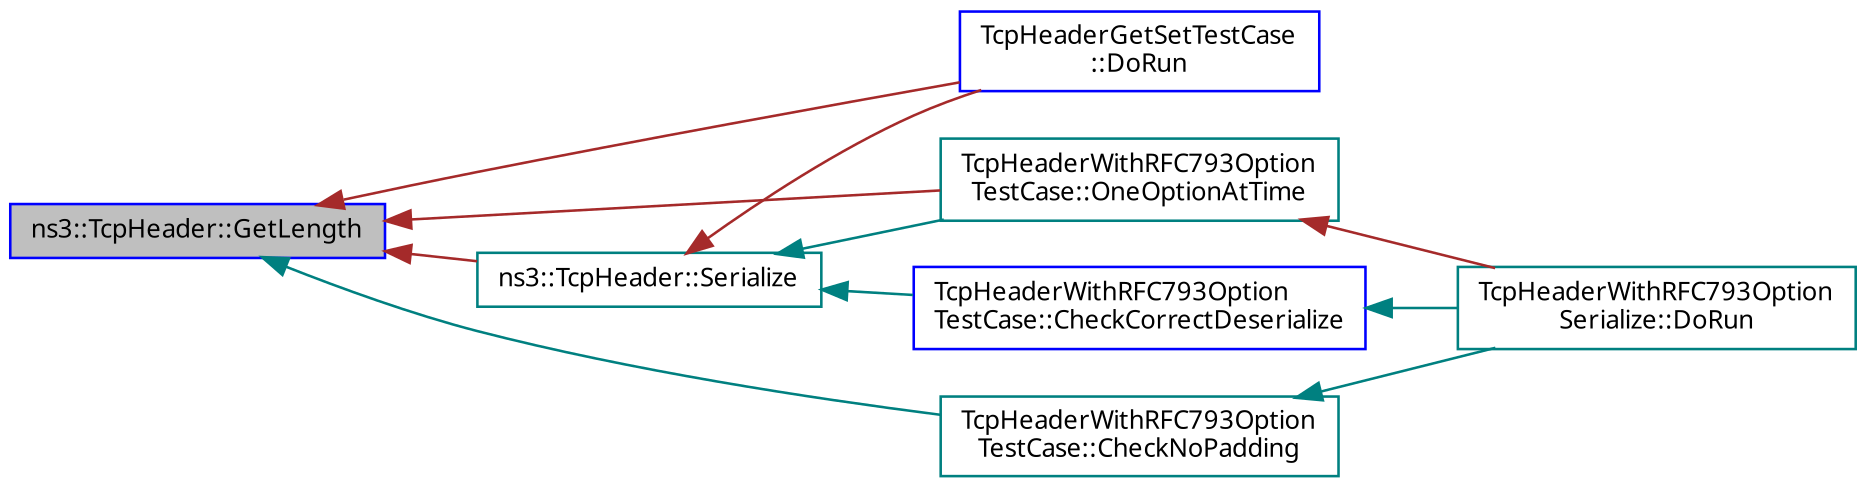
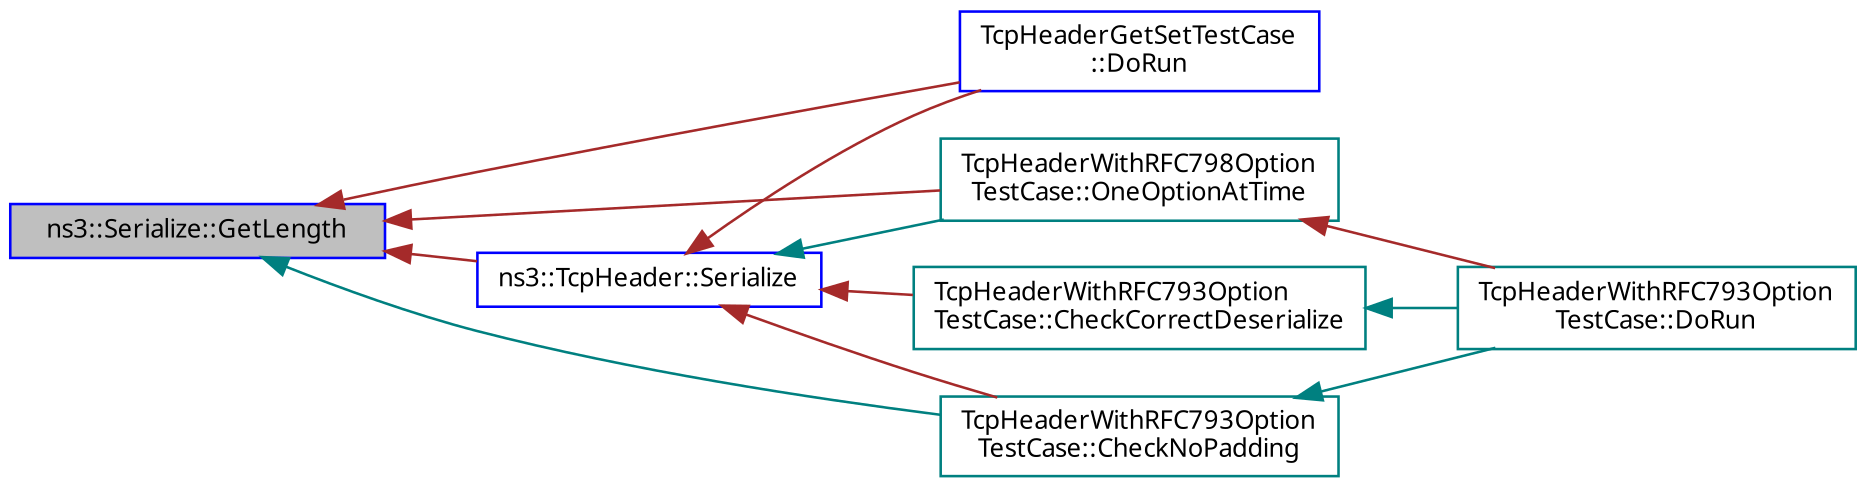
node "TcpHeaderWithRFC793Option TestCase::OneOptionAtTime": label "TcpHeaderWithRFC793Option TestCase::OneOptionAtTime" -> "TcpHeaderWithRFC798Option TestCase::OneOptionAtTime"
node "ns3::TcpHeader::GetLength": label "ns3::TcpHeader::GetLength" -> "ns3::Serialize::GetLength"
node "ns3::TcpHeader::Serialize": color teal -> blue
edge "TcpHeaderWithRFC793Option TestCase::CheckCorrectDeserialize" -> "ns3::TcpHeader::Serialize": color teal -> brown
node "TcpHeaderWithRFC793Option TestCase::CheckCorrectDeserialize": color blue -> teal
node "TcpHeaderWithRFC793Option Serialize::DoRun": label "TcpHeaderWithRFC793Option Serialize::DoRun" -> "TcpHeaderWithRFC793Option TestCase::DoRun"
edge "TcpHeaderWithRFC793Option TestCase::CheckNoPadding" -> "ns3::TcpHeader::Serialize": added
